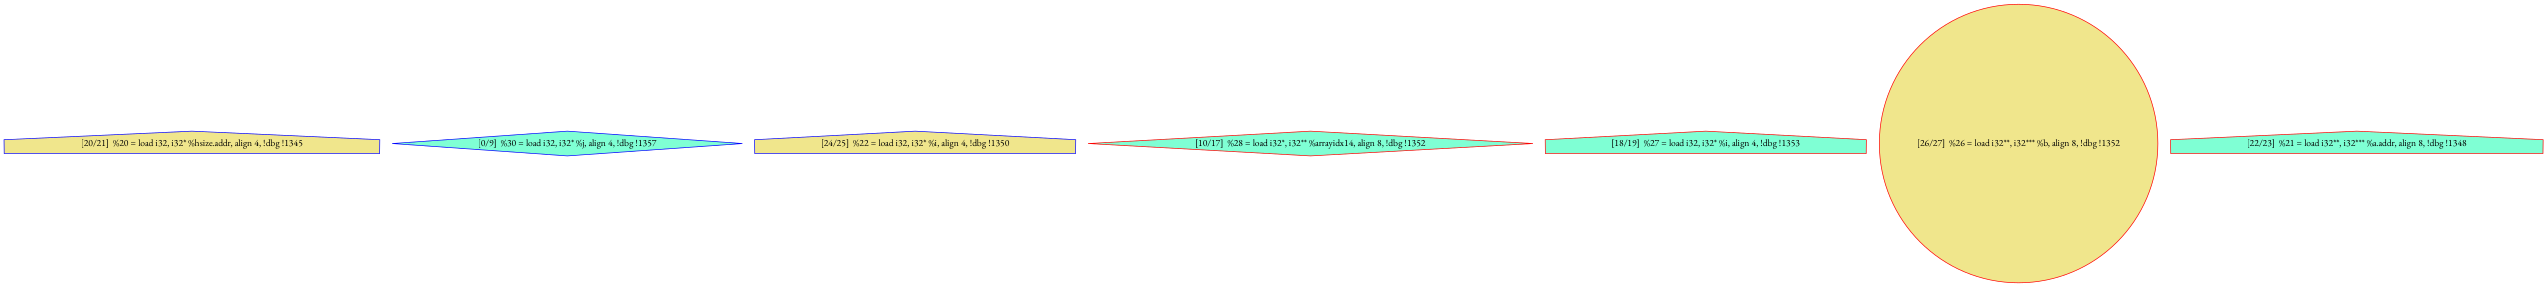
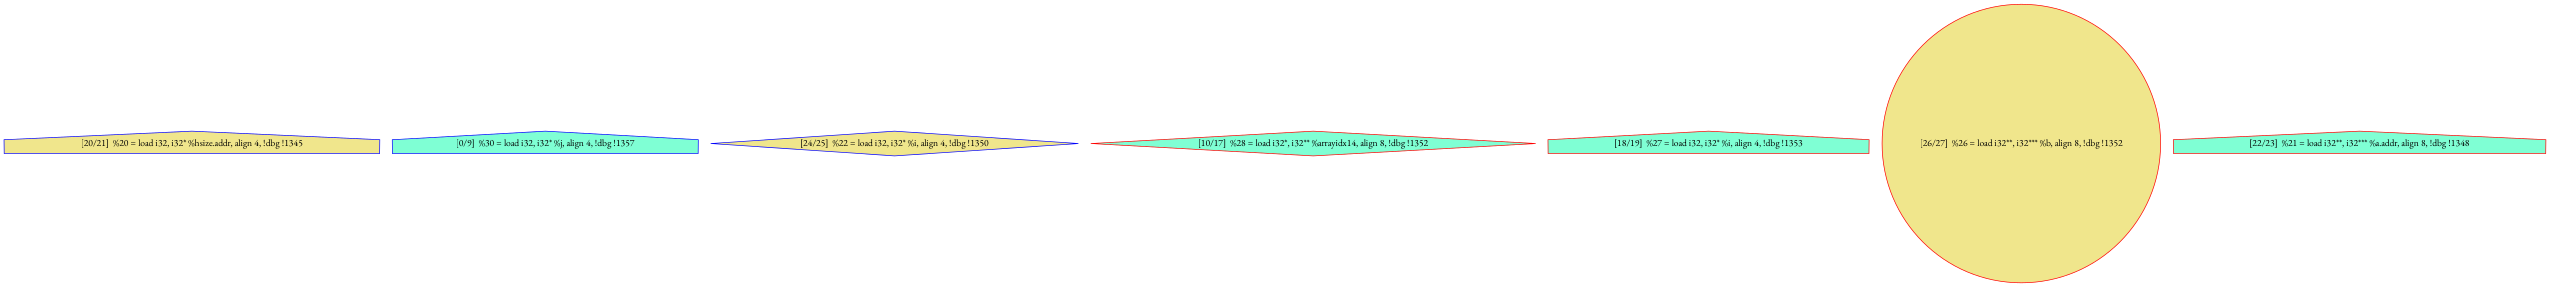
node "[0/9]  %30 = load i32, i32* %j, align 4, !dbg !1357": shape diamond -> house
node "[24/25]  %22 = load i32, i32* %i, align 4, !dbg !1350": shape house -> diamond
